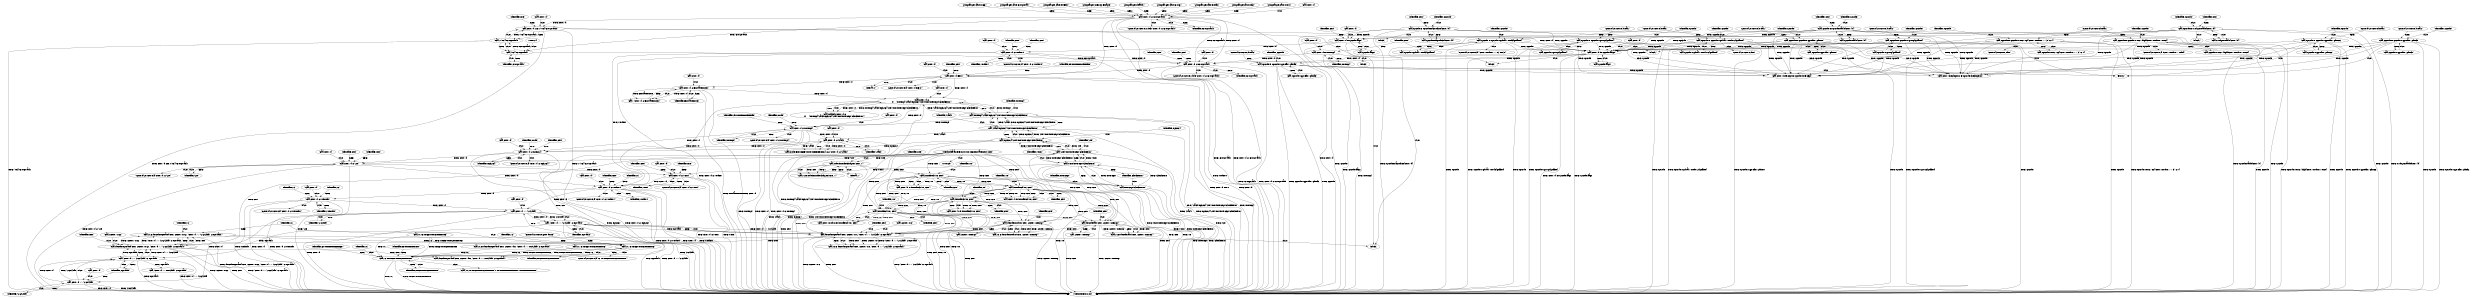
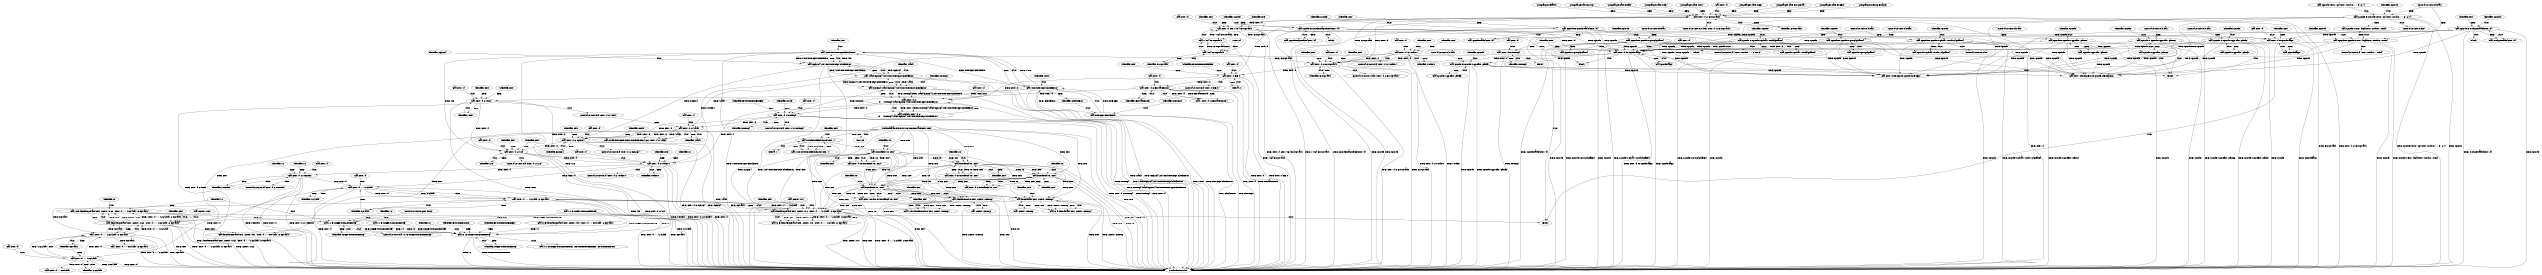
edge "(Call,opcode = opcode_map_0f_38[ctxt->b])" -> "(Call,ctxt->check_perm = opcode.check_perm)": now "(Call,opcode.u.gprefix->pfx_no)" -> "(Call,ctxt->check_perm = opcode.check_perm)"
edge "(Call,opcode = opcode.u.esc->op[(ctxt->modrm >> 3) & 7])" -> "(Call,opcode.u.esc->op[(ctxt->modrm >> 3) & 7])": now "(Call,opcode = opcode.u.esc->op[(ctxt->modrm >> 3) & 7])" -> "(Call,opcode.u.esc->high[ctxt->modrm - 0xc0])"
edge "(Call,mode == X86EMUL_MODE_PROT64 && (ctxt->d & Stack))" -> "(Call,ctxt->d & Stack)": now "(ControlStructure,if (ctxt->d & Mmx))" -> "(Call,ctxt->d & Stack)"
edge "(Call,ctxt->d & Sse)" -> "(Call,ctxt->d & Mmx)": reversed
edge "(Call,Mmx|Intercept|CheckPerm)" -> "(Call,Intercept|CheckPerm)": removed, label "CFG:"
node "(Call,ctxt->d >> DstShift)": added
